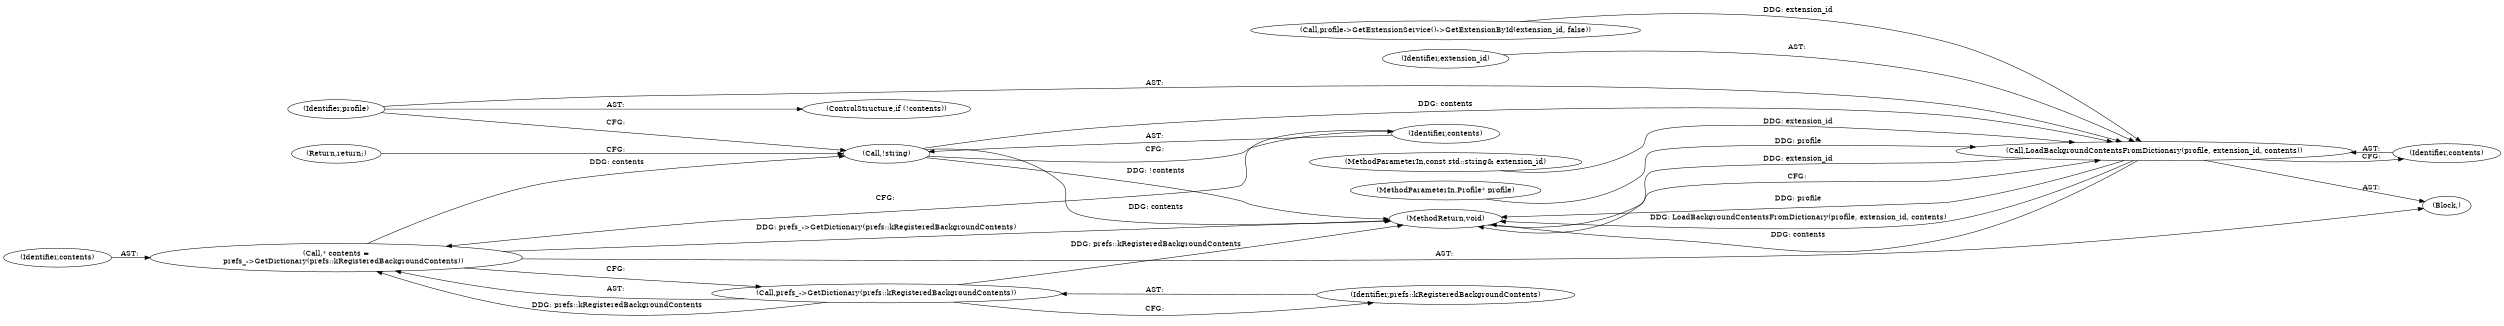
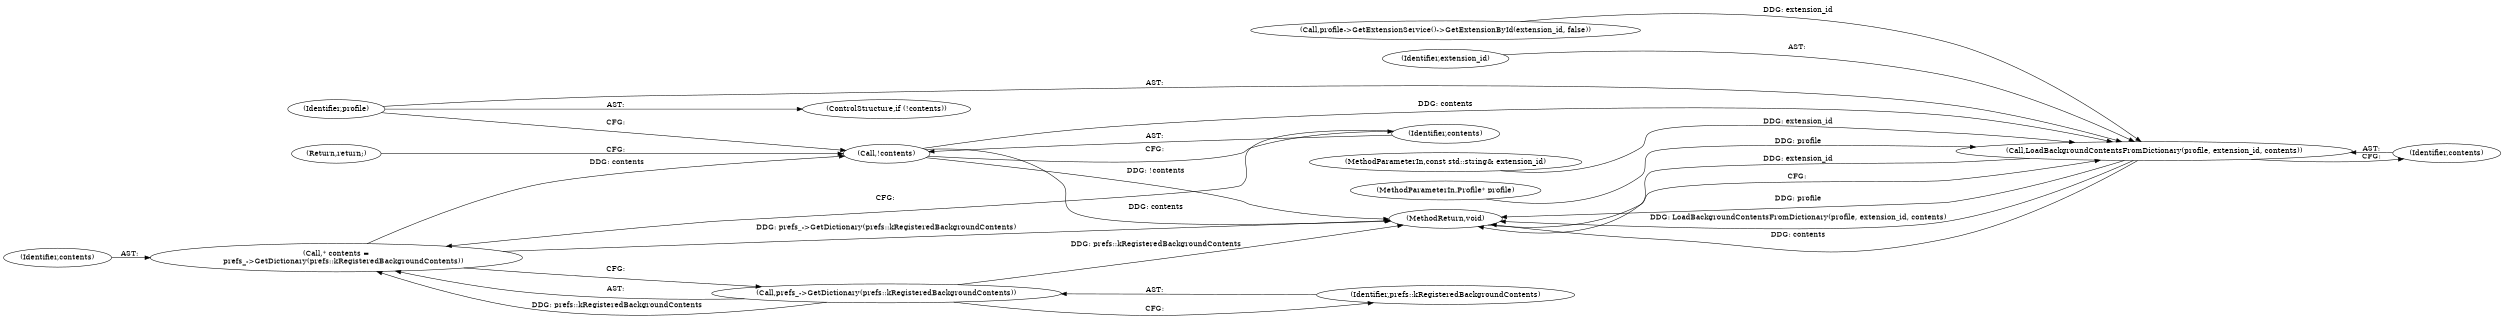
node "(Call,!string)": label "(Call,!string)" -> "(Call,!contents)"
node "(Block,)": removed
